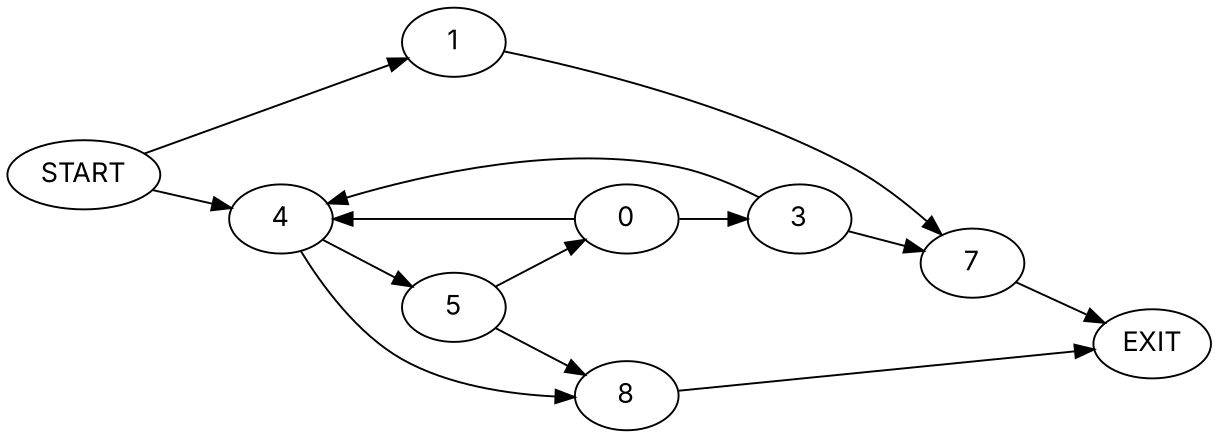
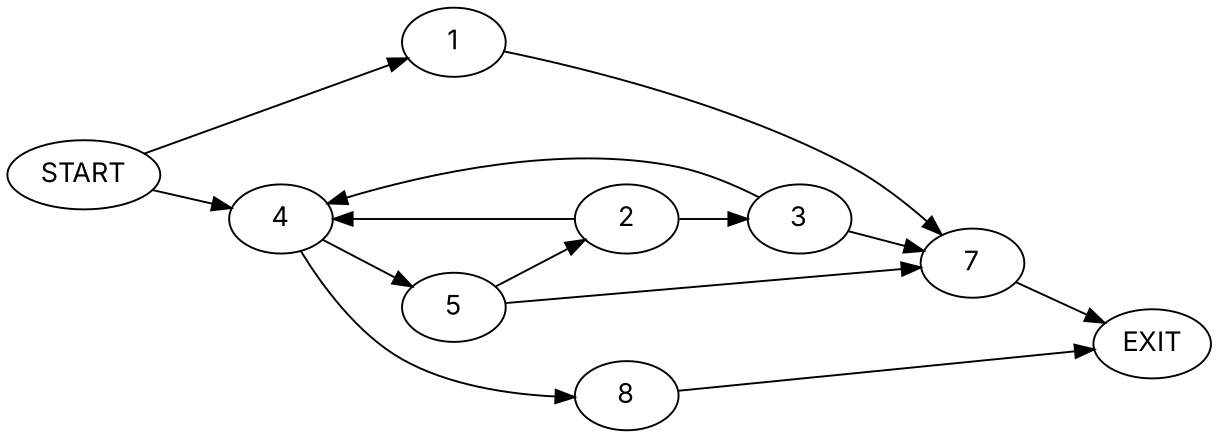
node "0": label "0" -> "2"
edge "5" -> "8": now "5" -> "7"
